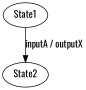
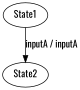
edge "State1" -> "State2": label "inputA / outputX" -> "inputA / inputA"
